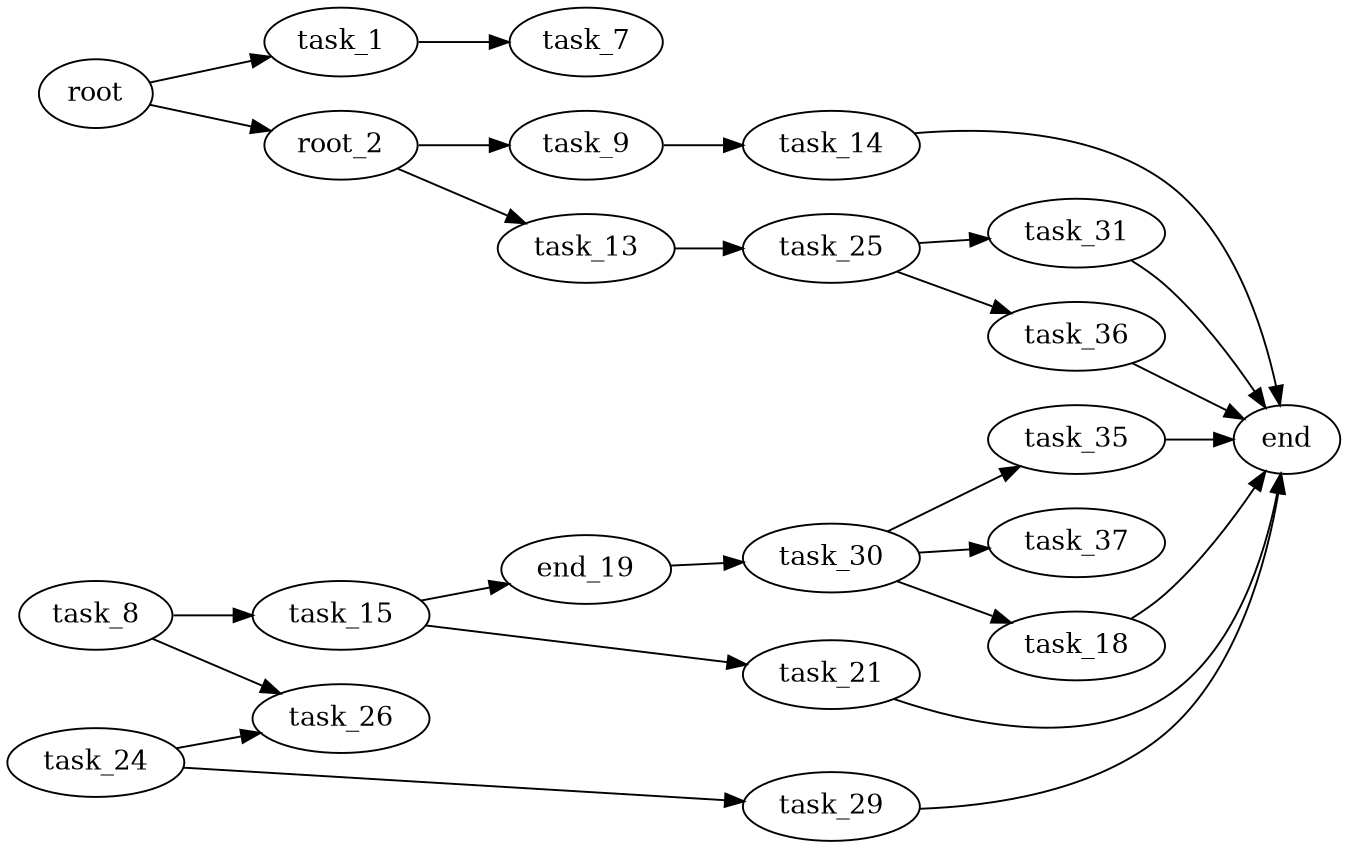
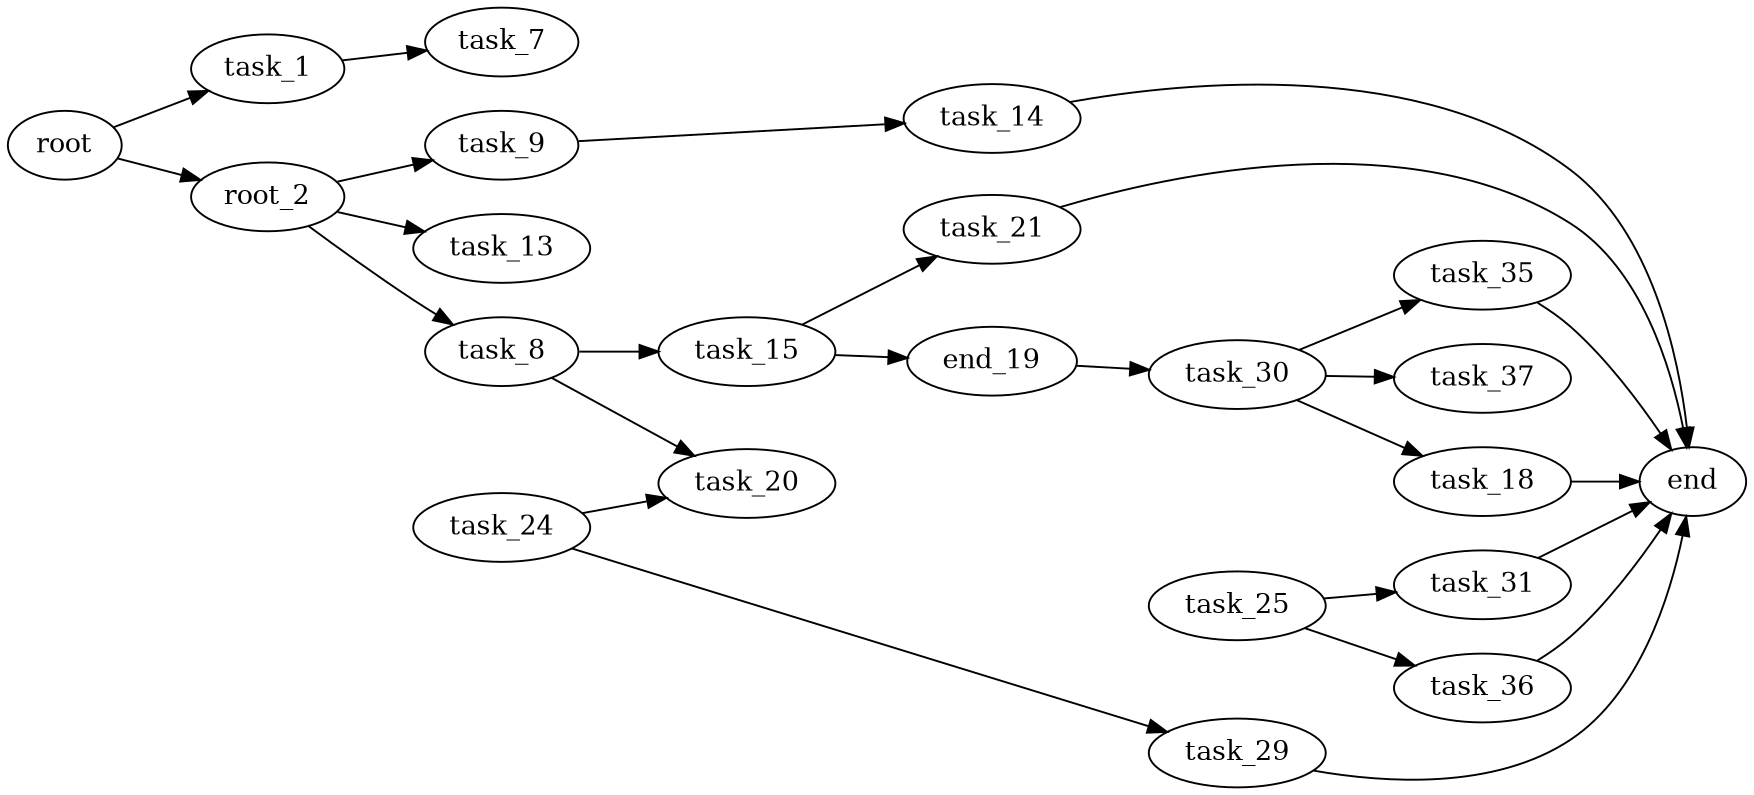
edge "task_13" -> "task_25": removed
edge "root_2" -> "task_8": added
node "task_26": label "task_26" -> "task_20"
